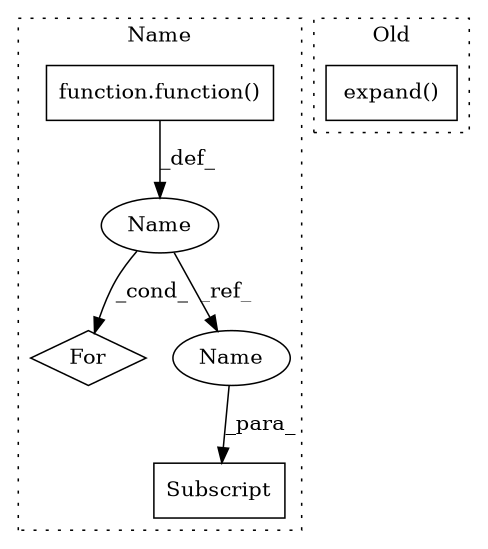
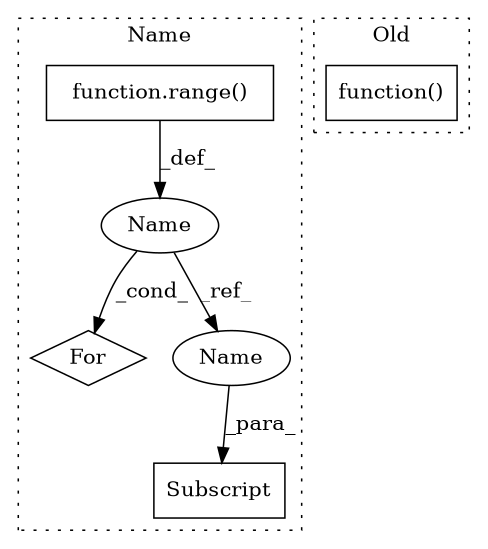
node "function.function()": label "function.function()" -> "function.range()"
node "expand()": label "expand()" -> "function()"
